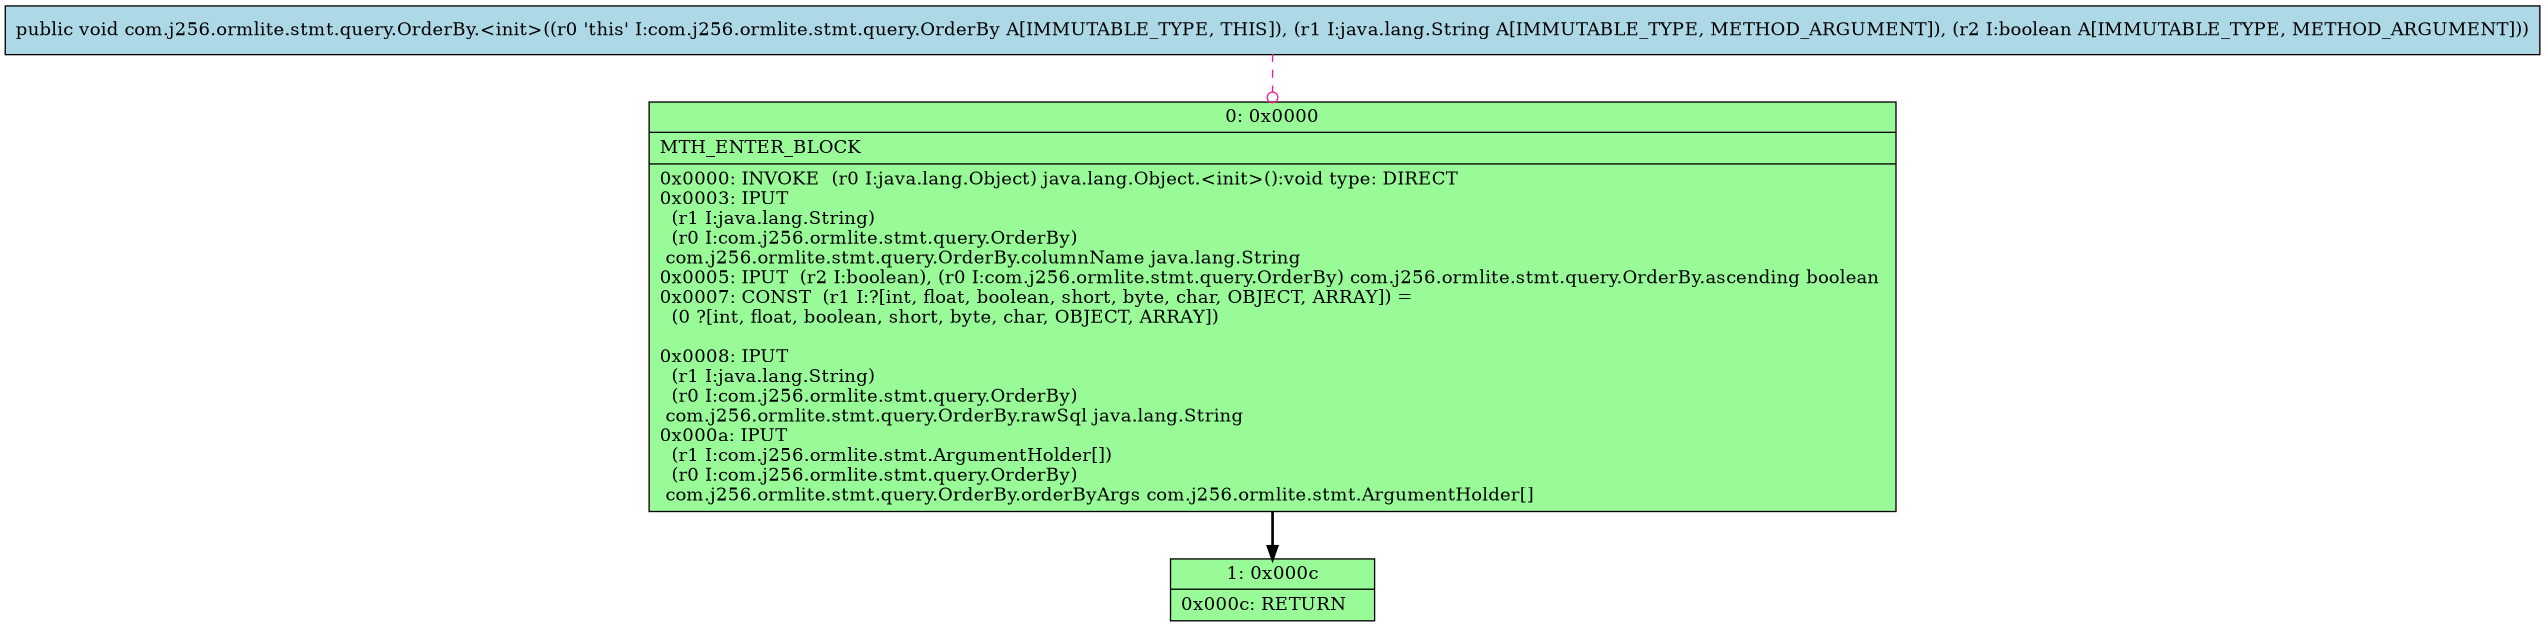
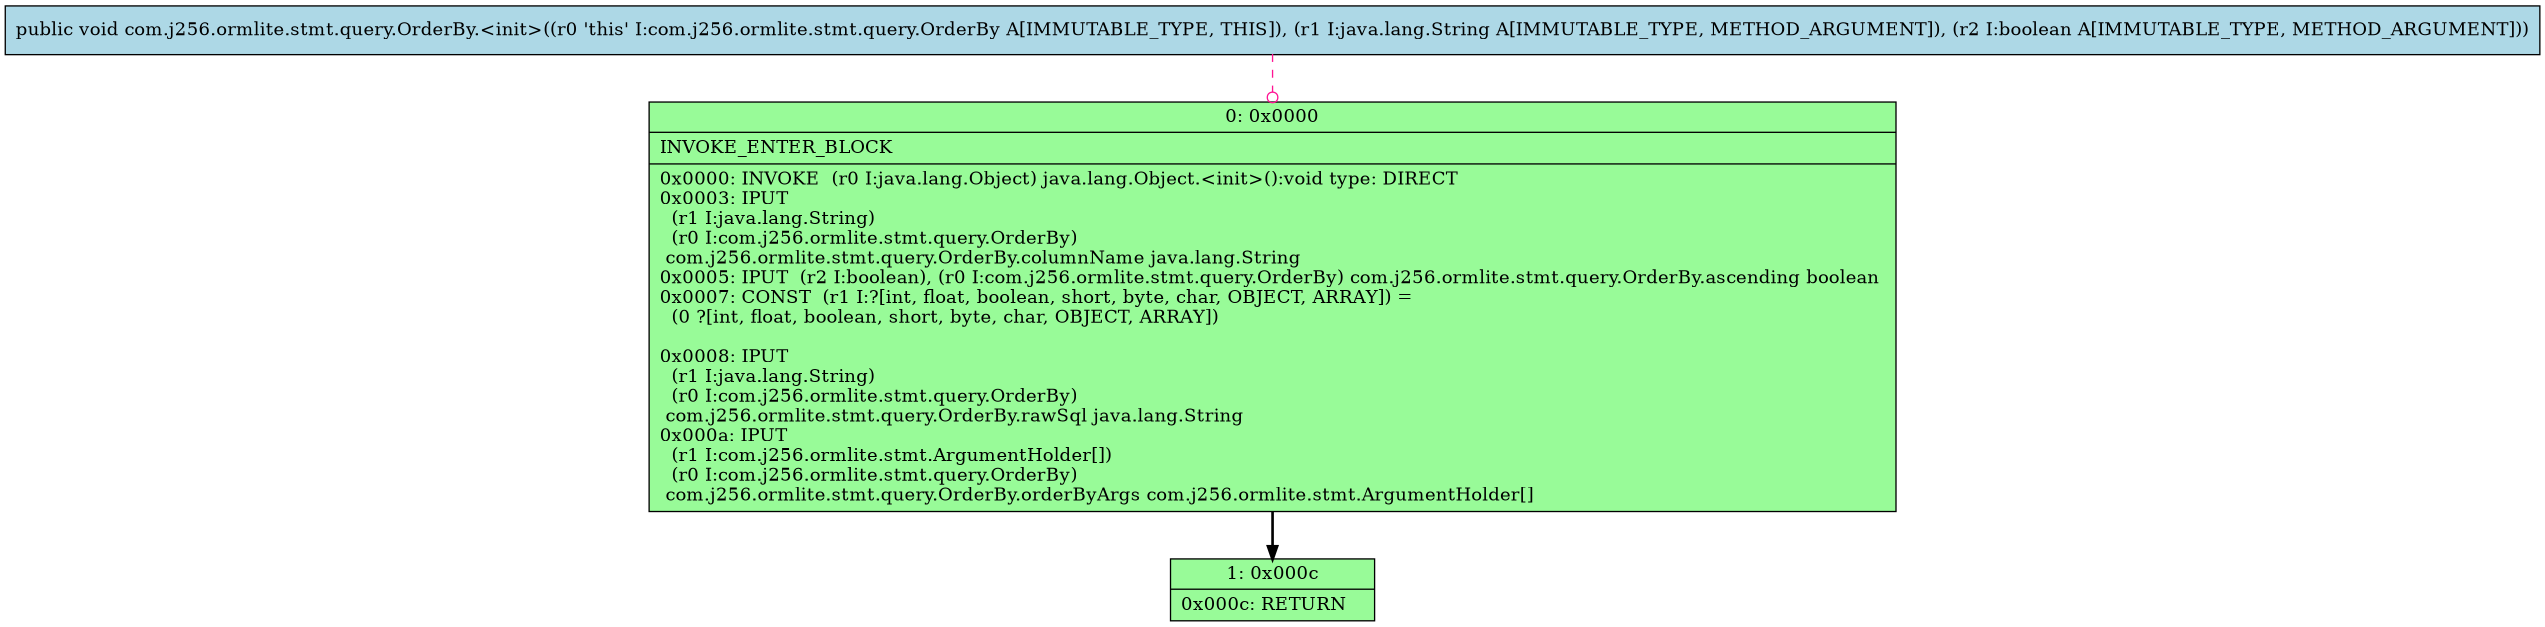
node "0: 0x0000": text "MTH_ENTER_BLOCK" -> "INVOKE_ENTER_BLOCK"
